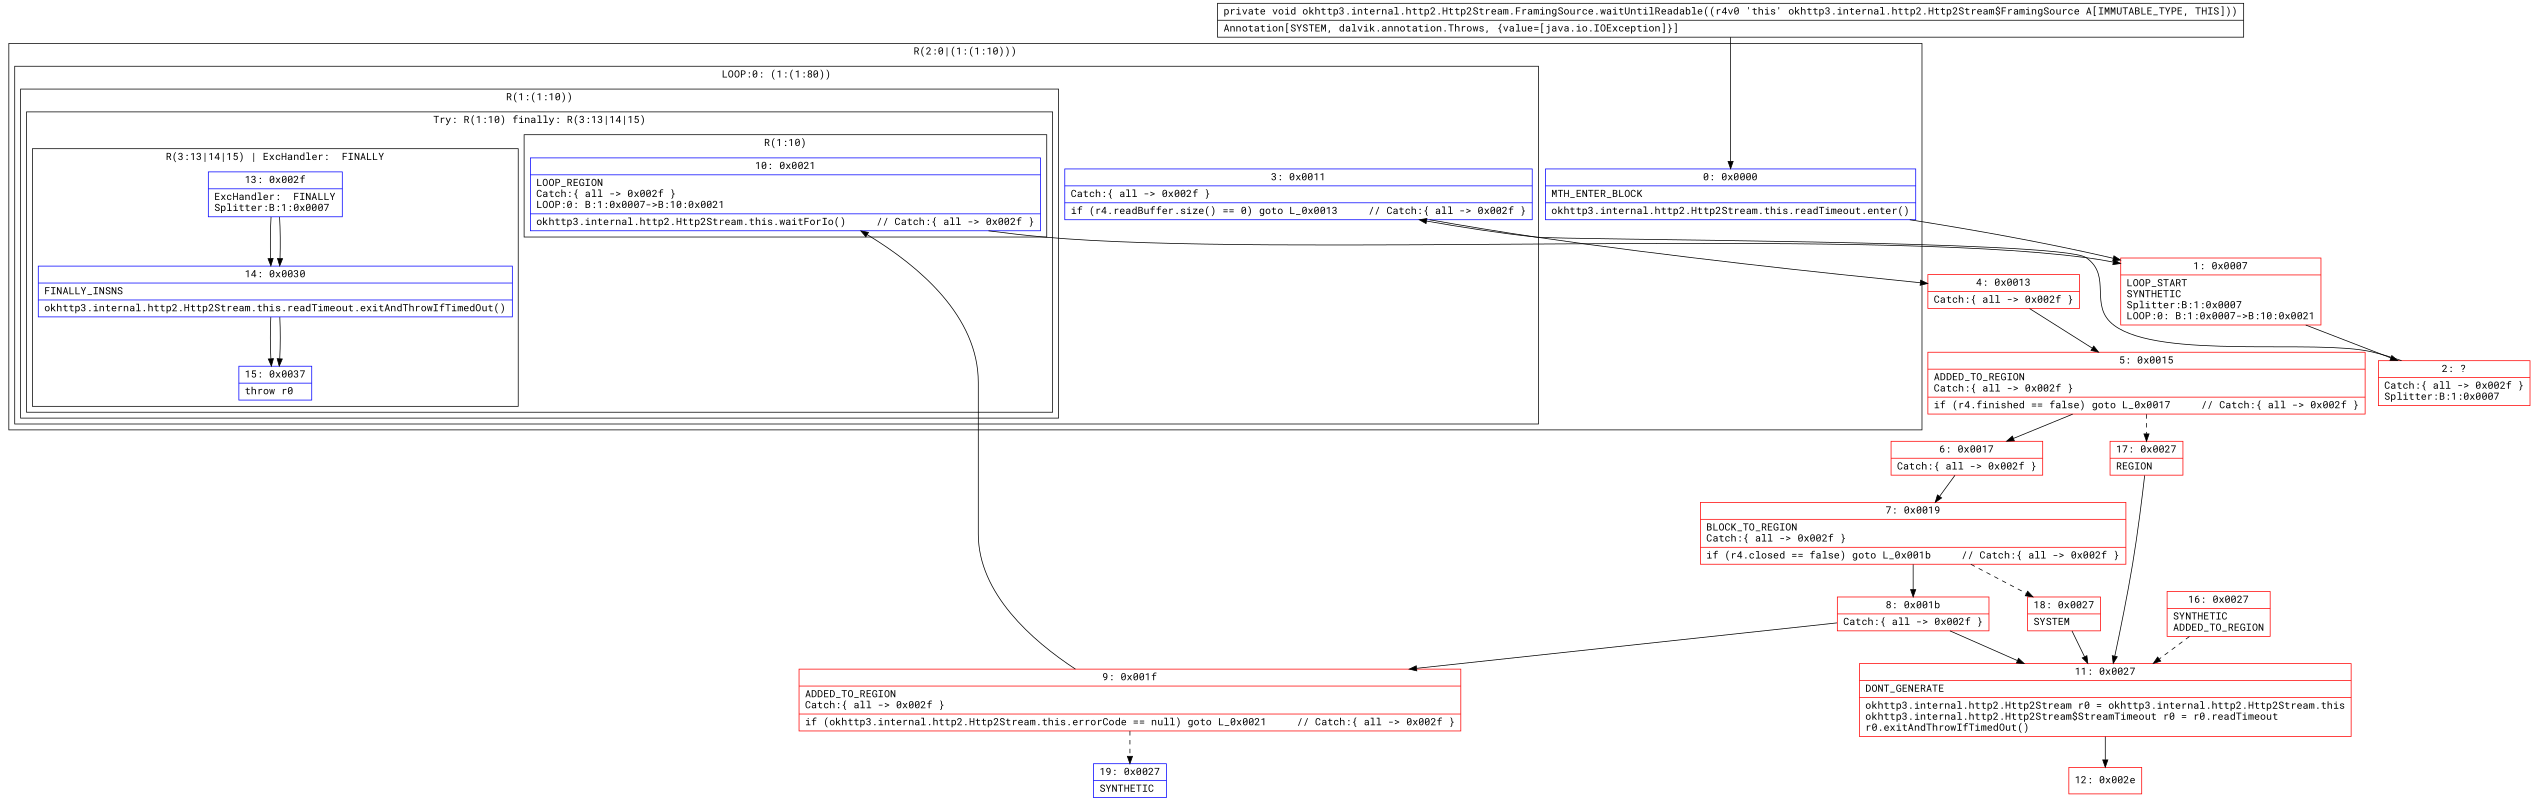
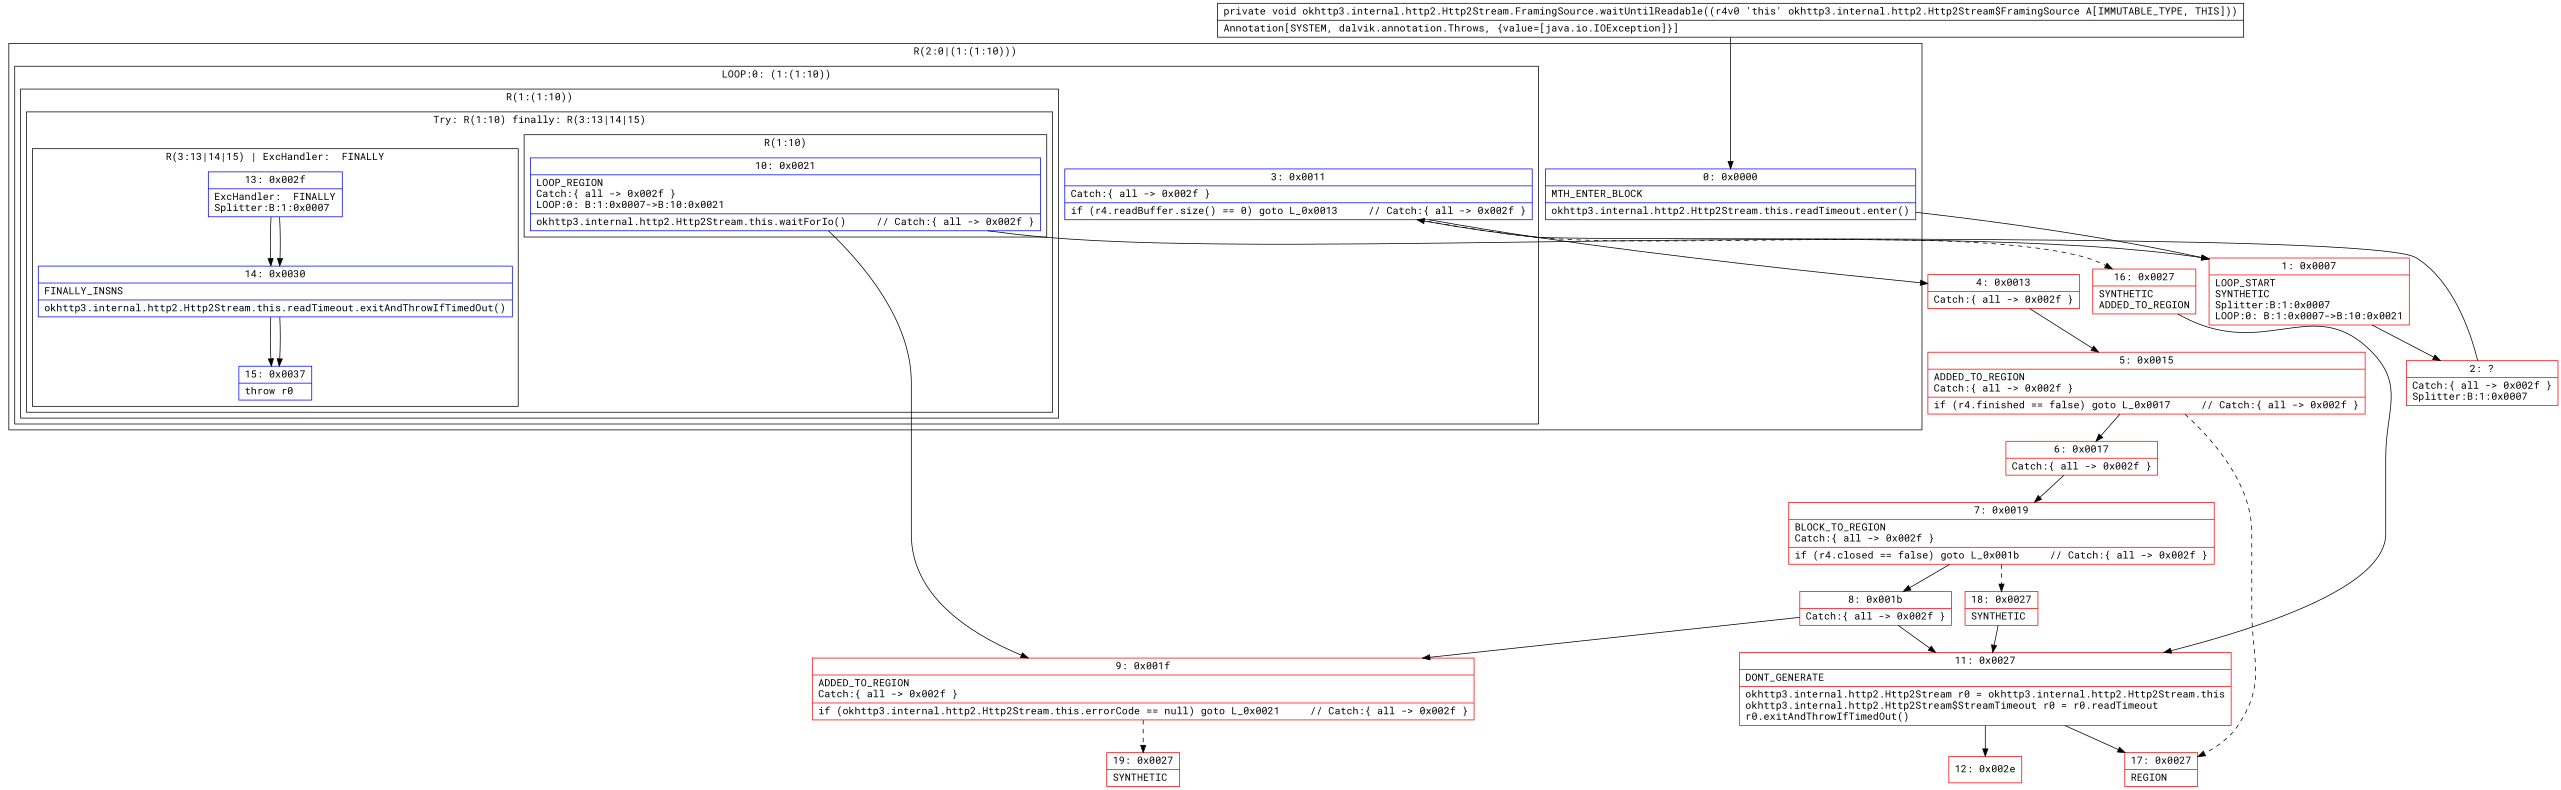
cluster "LOOP:0: (1:(1:80))": label "LOOP:0: (1:(1:80))" -> "LOOP:0: (1:(1:10))"
edge "3: 0x0011" -> "16: 0x0027": added
edge "9: 0x001f" -> "10: 0x0021": reversed
edge "17: 0x0027" -> "11: 0x0027": reversed
node "18: 0x0027": text "SYSTEM" -> "SYNTHETIC"
edge "16: 0x0027" -> "11: 0x0027": style dashed -> solid
node "19: 0x0027": color blue -> red
